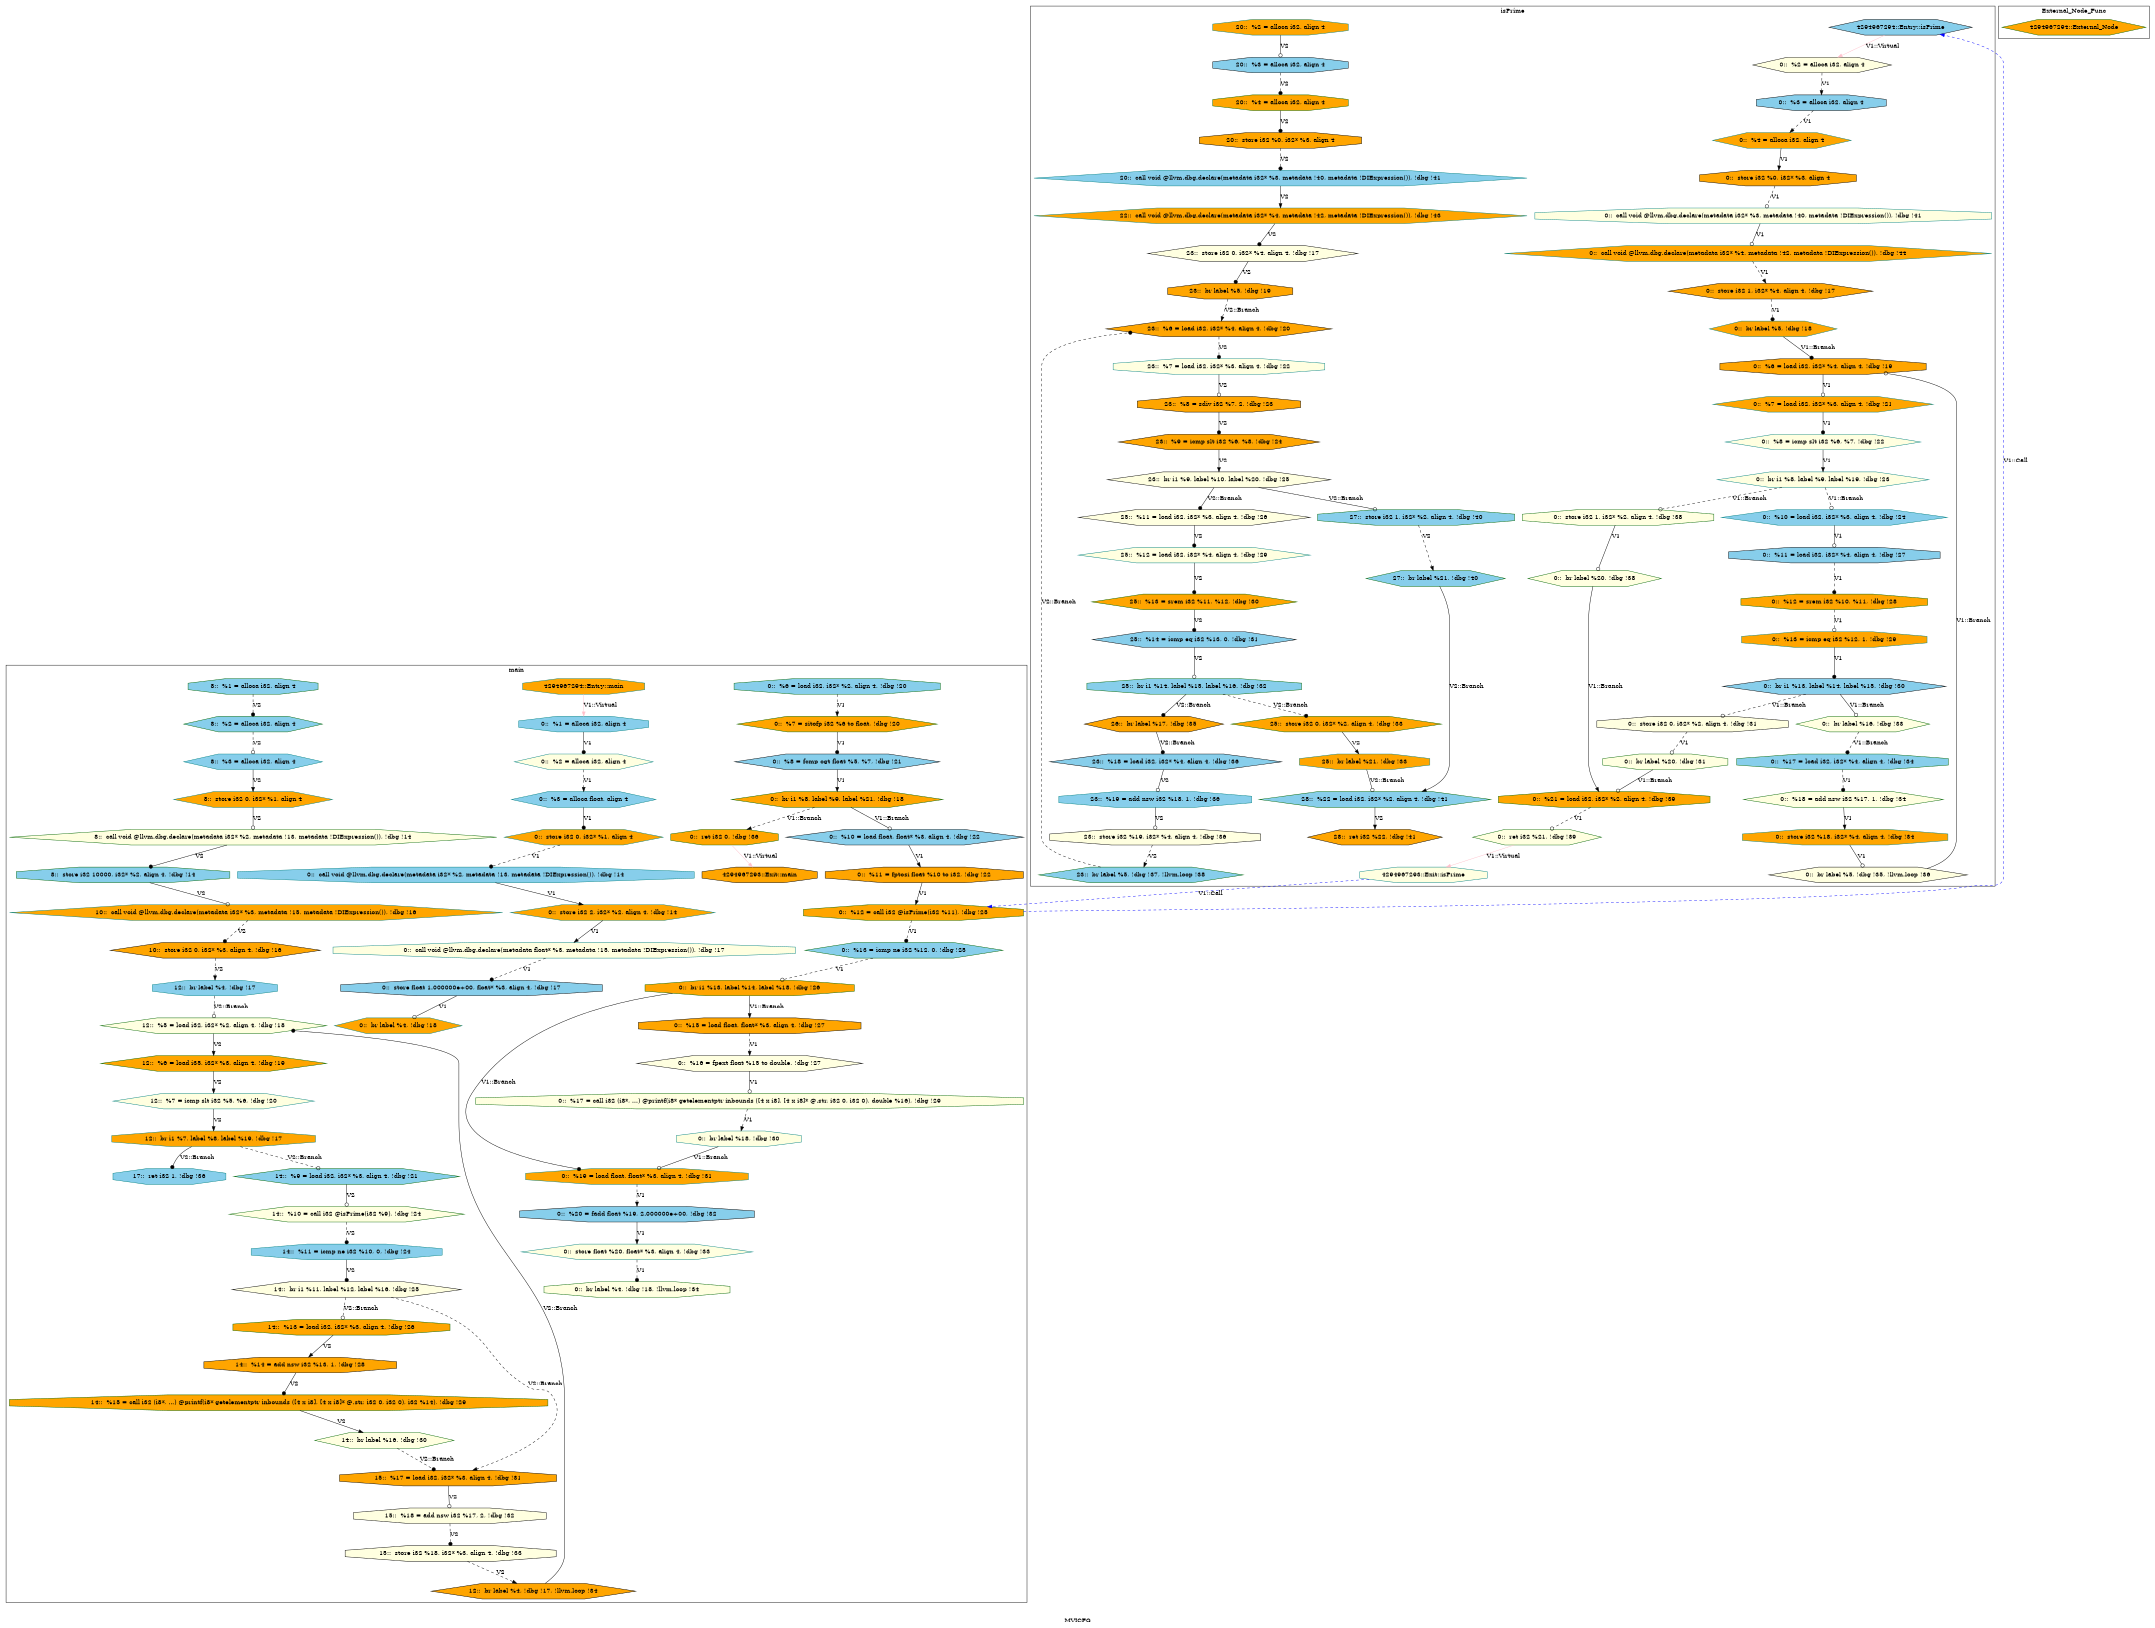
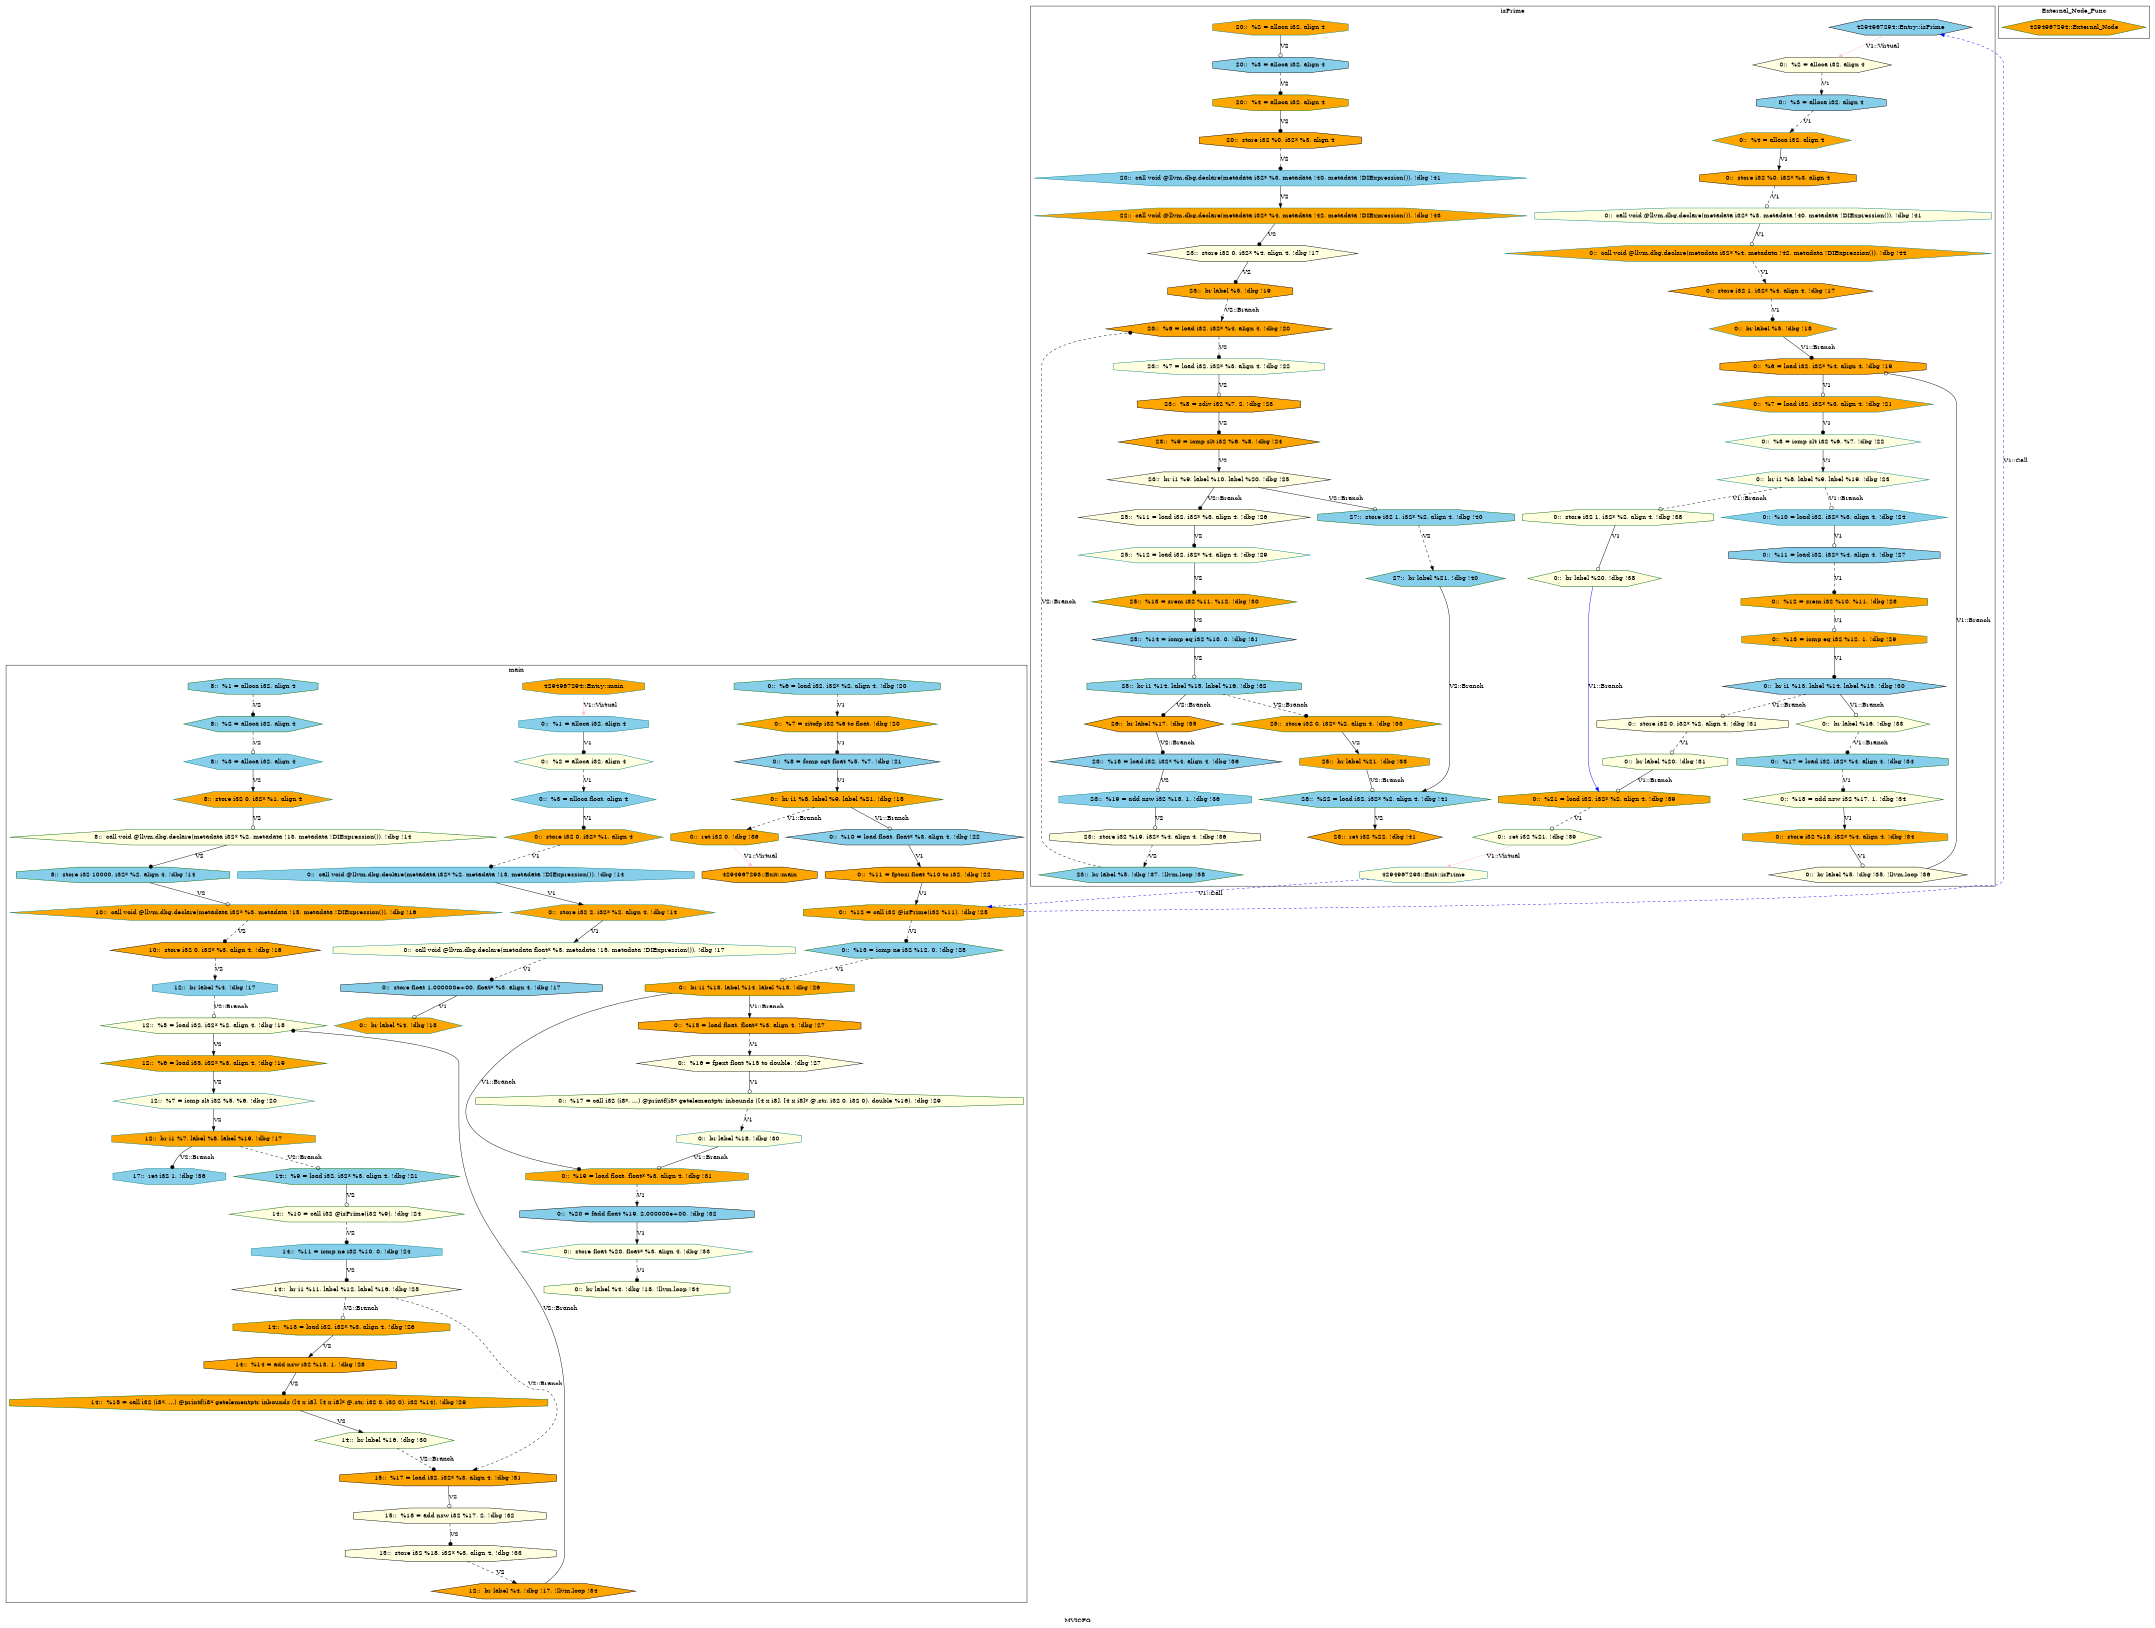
edge "0::  br label %20, !dbg !38" -> "0::  %21 = load i32, i32* %2, align 4, !dbg !39": color black -> blue
